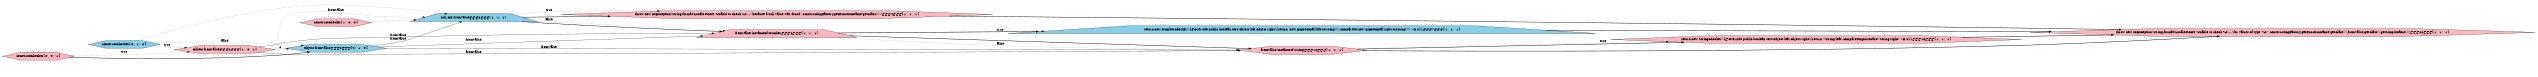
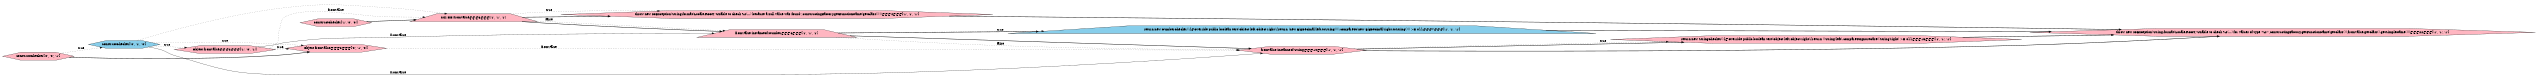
node "null == fromValue@@@3@@@['1', '1', '1']": fillcolor skyblue -> lightpink
edge "constructChecker['1', '0', '0']" -> "null == fromValue@@@3@@@['1', '1', '1']": style dotted -> bold
edge "Object fromValue@@@2@@@['0', '1', '0']" -> "null == fromValue@@@3@@@['1', '1', '1']": removed, label "fromValue"
edge "constructChecker['0', '1', '0']" -> "Object fromValue@@@2@@@['0', '1', '0']": label "false" -> "true"
edge "Object fromValue@@@2@@@['0', '1', '0']" -> "fromValue instanceof Number@@@6@@@['1', '1', '1']": removed, label "fromValue"
edge "Object fromValue@@@2@@@['1', '0', '1']" -> "Object fromValue@@@2@@@['0', '1', '0']": label "0" -> "true"
node "Object fromValue@@@2@@@['0', '1', '0']": fillcolor skyblue -> lightpink
edge "Object fromValue@@@2@@@['0', '1', '0']" -> "fromValue instanceof String@@@14@@@['1', '1', '1']": style solid -> dotted
edge "Object fromValue@@@2@@@['1', '0', '1']" -> "fromValue instanceof String@@@14@@@['1', '1', '1']": now "constructChecker['0', '1', '0']" -> "fromValue instanceof String@@@14@@@['1', '1', '1']"
edge "constructChecker['0', '0', '1']" -> "Object fromValue@@@2@@@['1', '0', '1']": now "constructChecker['0', '0', '1']" -> "constructChecker['0', '1', '0']"
